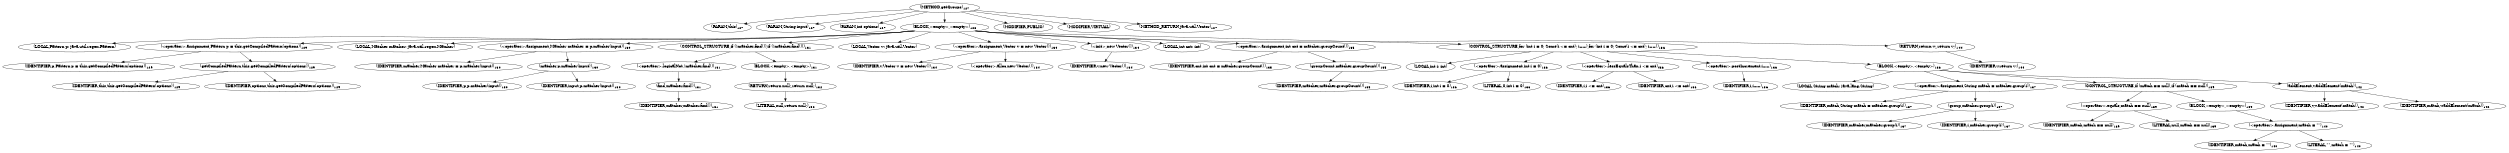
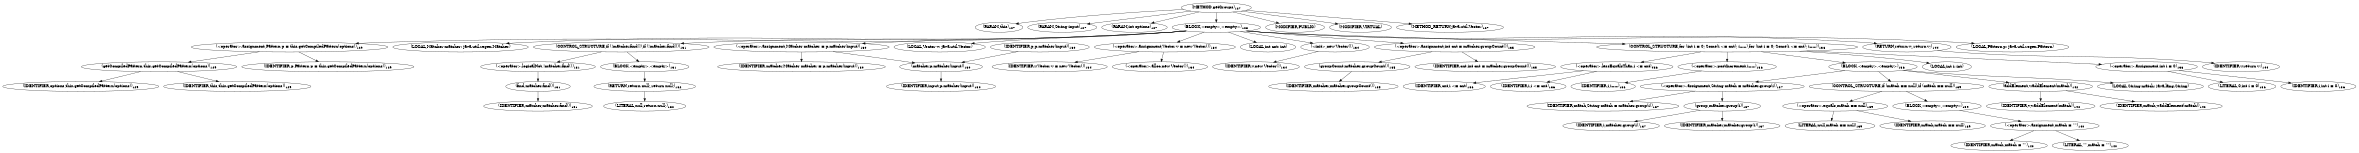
edge "(matcher,p.matcher(input))" -> "(IDENTIFIER,p,p.matcher(input))": reversed
